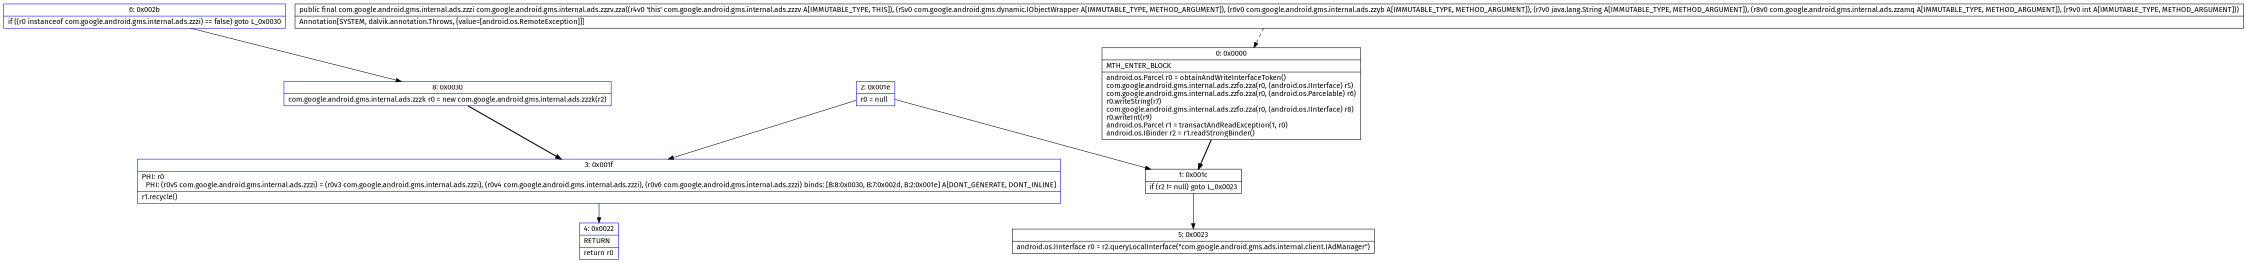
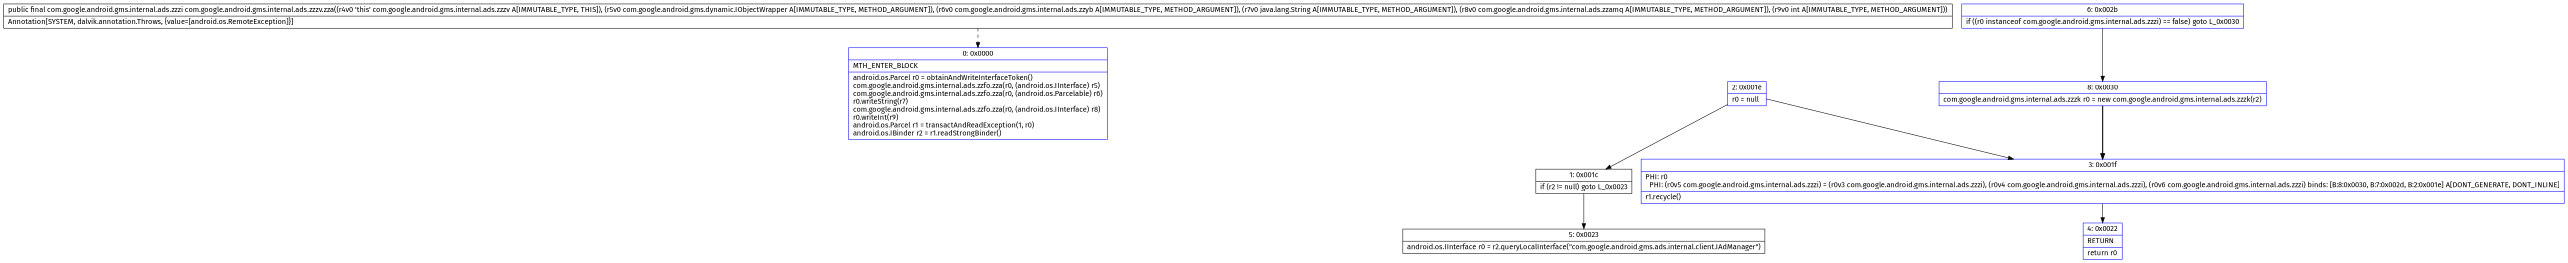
node "0: 0x0000": color black -> blue
edge "0: 0x0000" -> "1: 0x001c": removed
